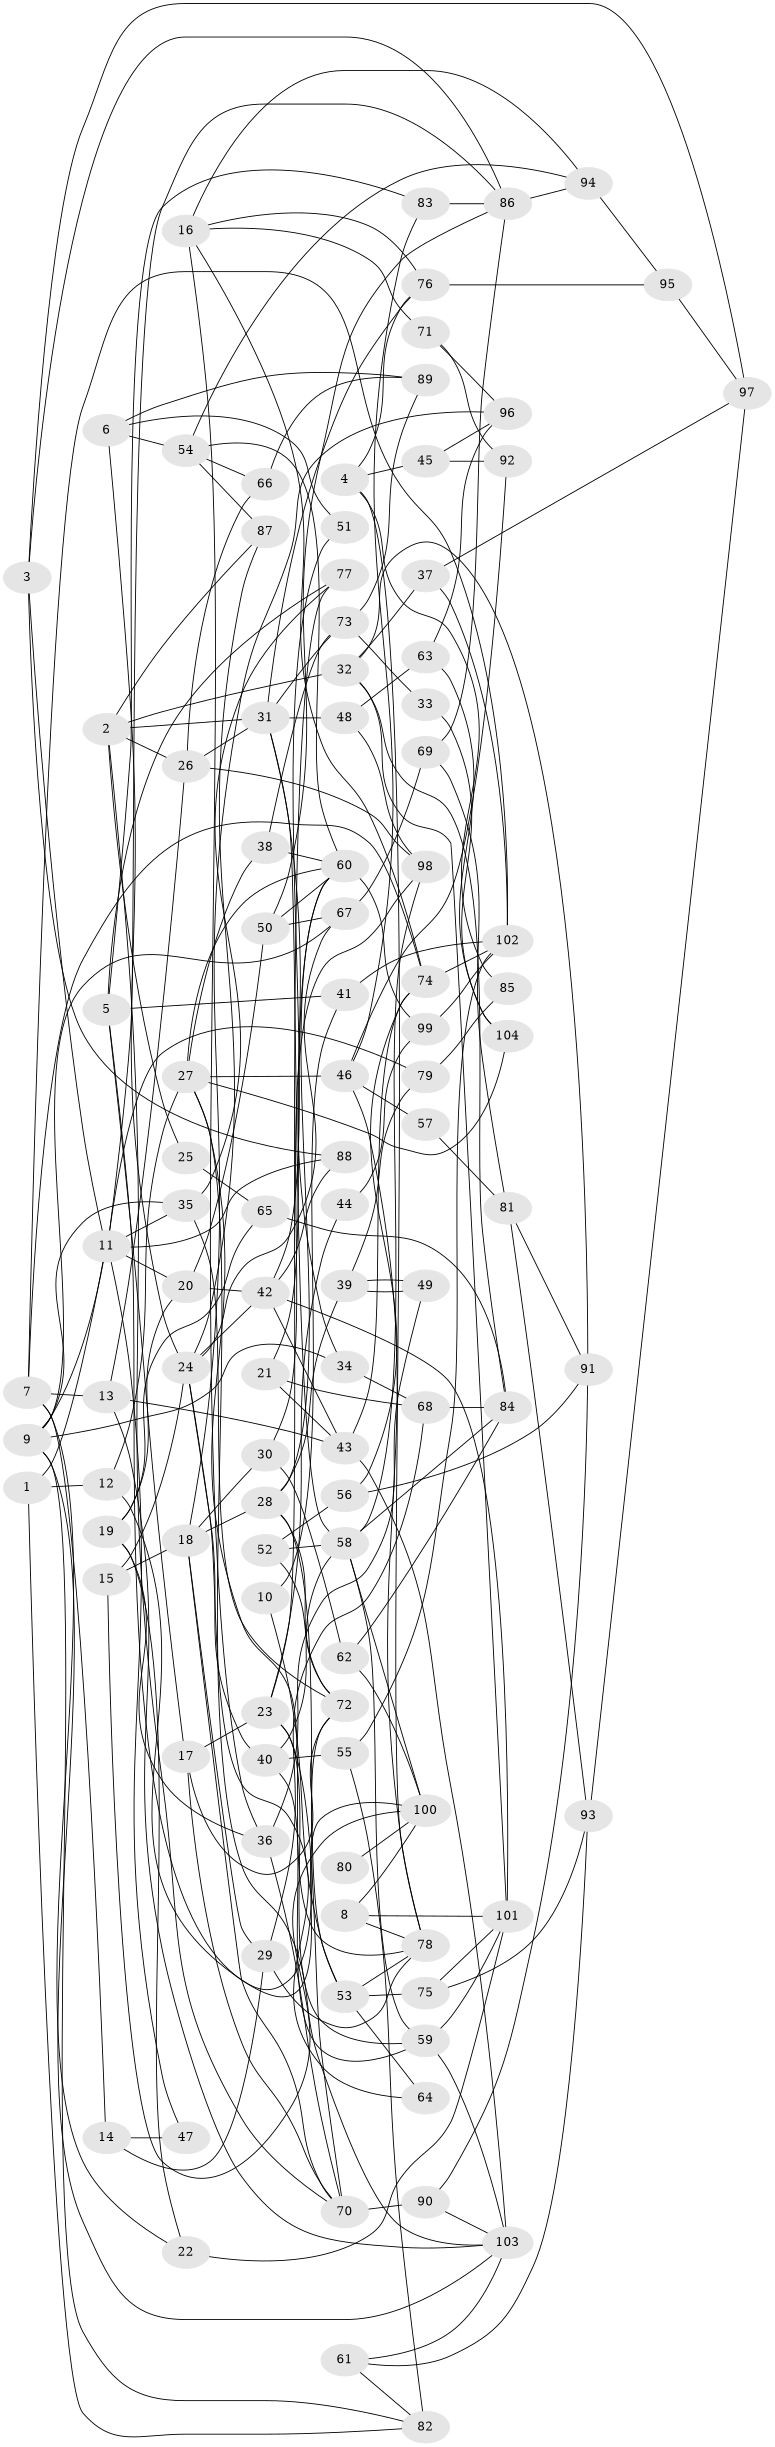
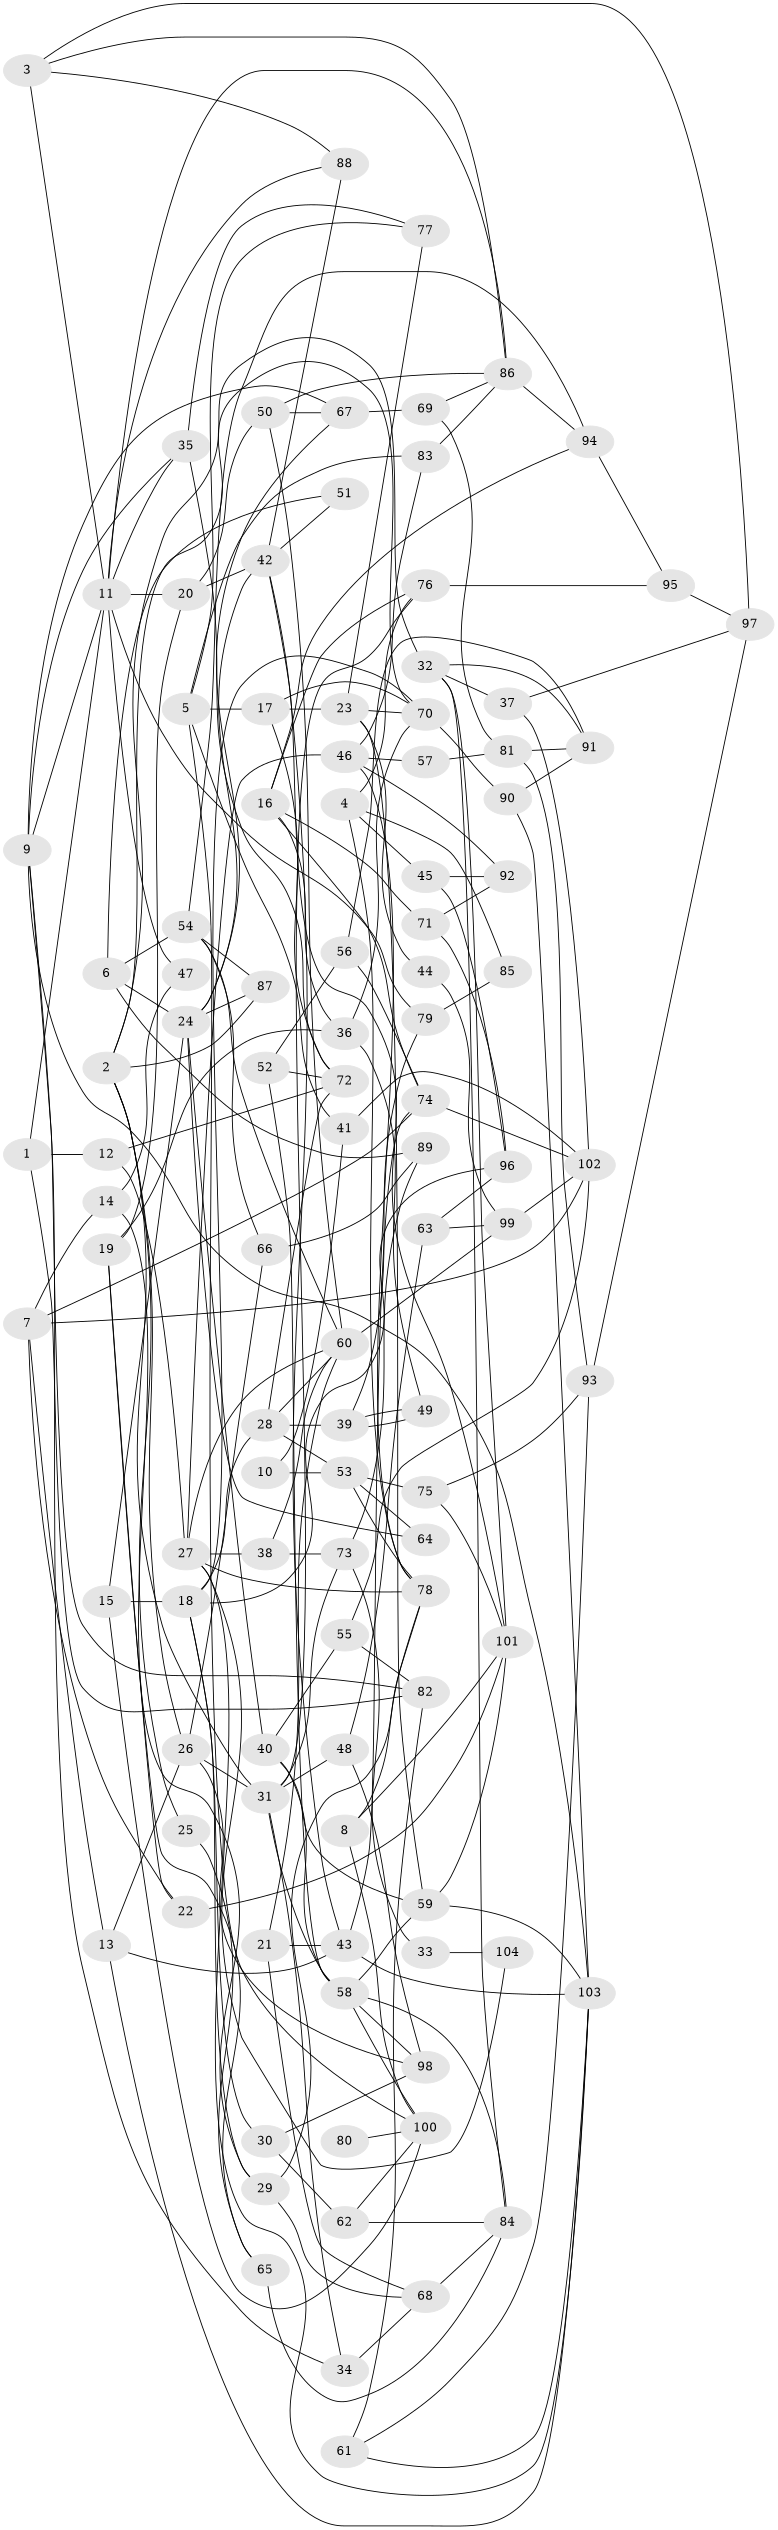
edge "63" -- "104": now "63" -- "99"
